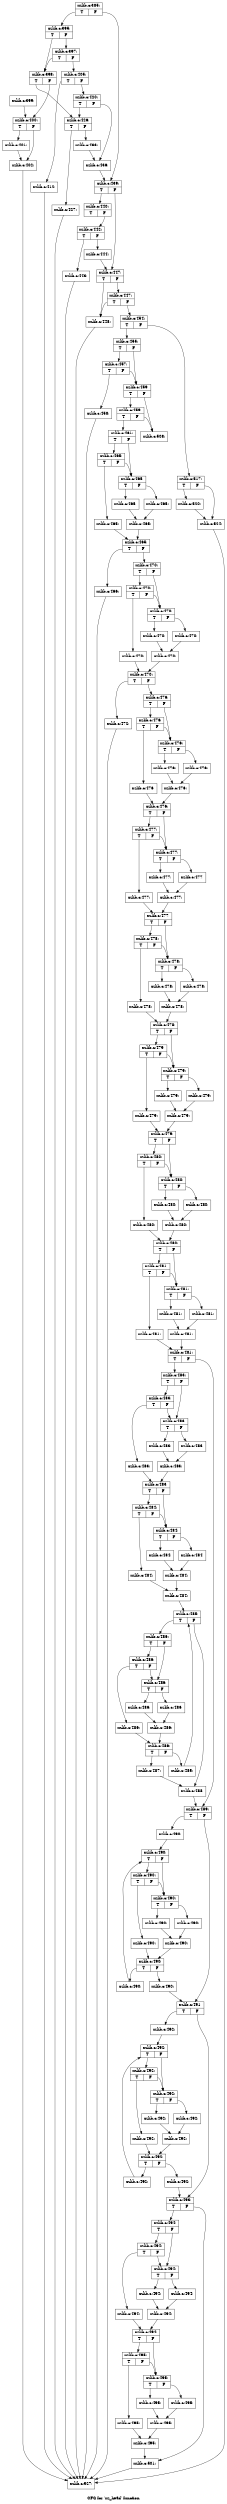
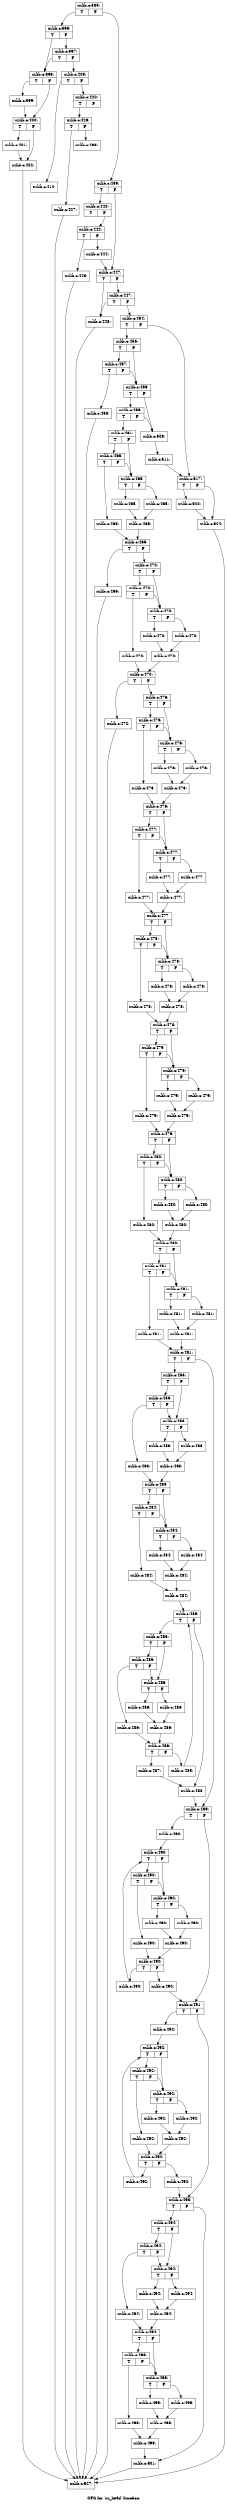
edge "xzlib.c:398:" -> "xzlib.c:426:": now "xzlib.c:398:" -> "xzlib.c:399:"
node "xzlib.c:436:": removed
node "xzlib.c:511:": added
edge "xzlib.c:412:" -> "xzlib.c:527:": removed
